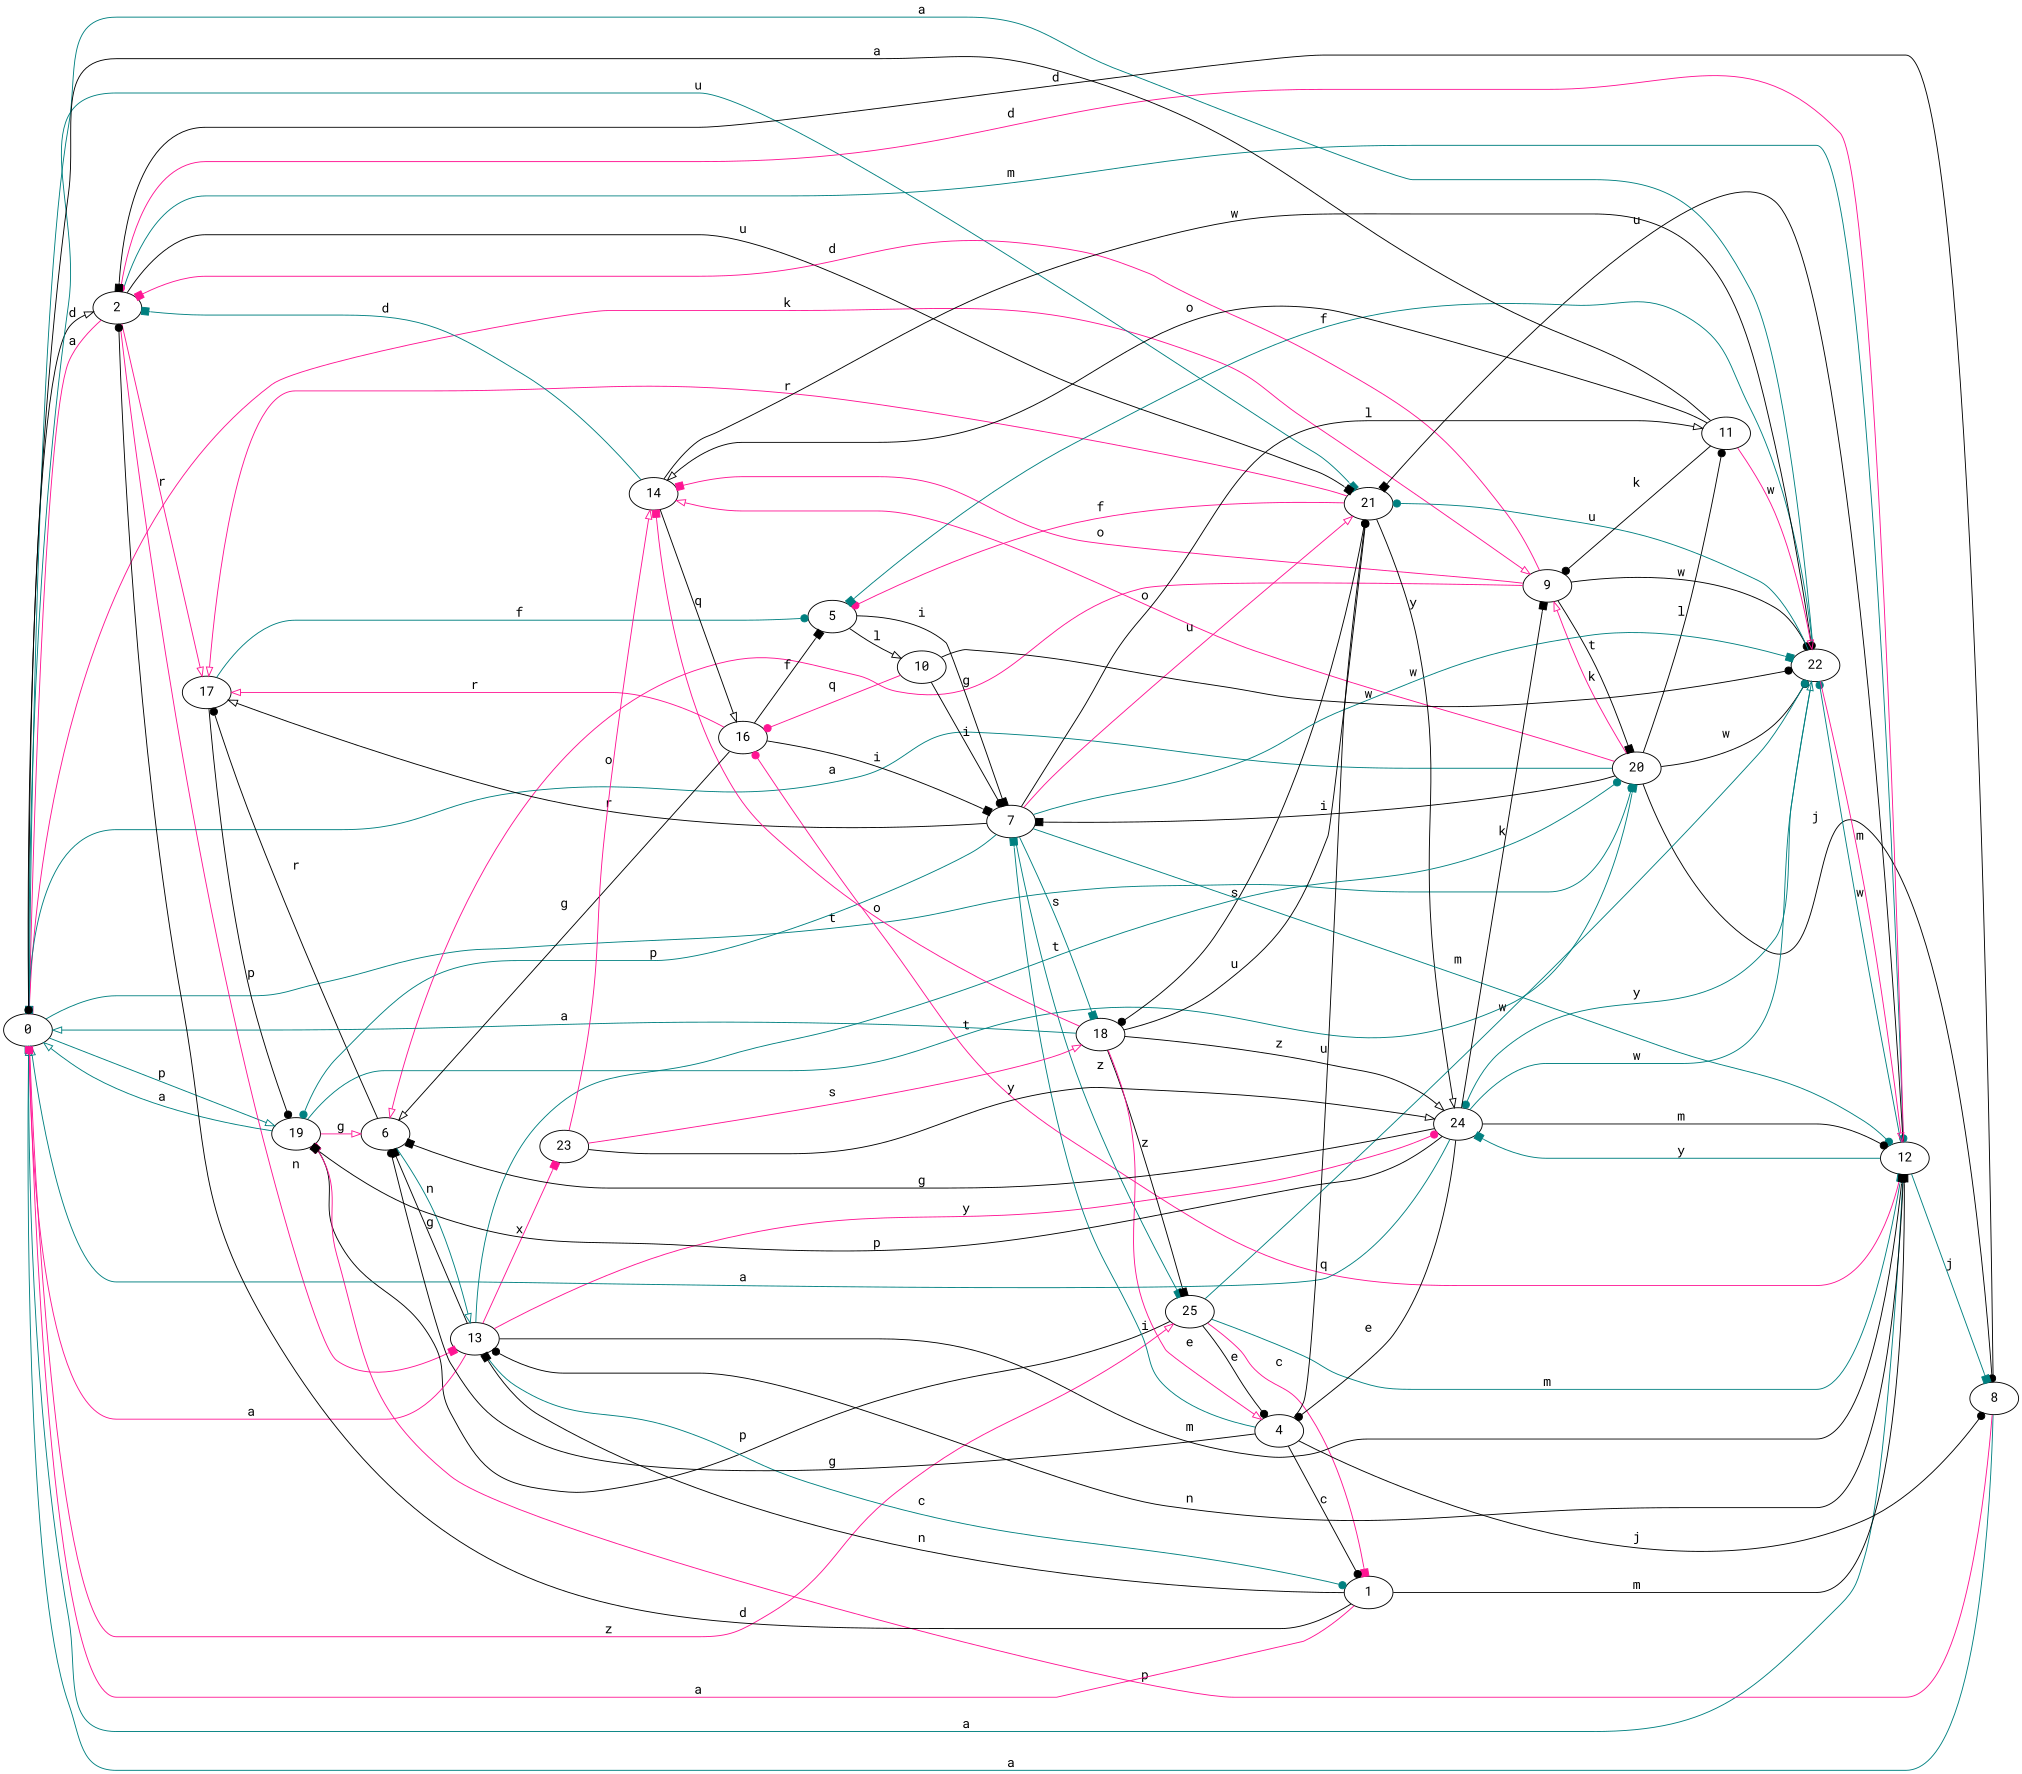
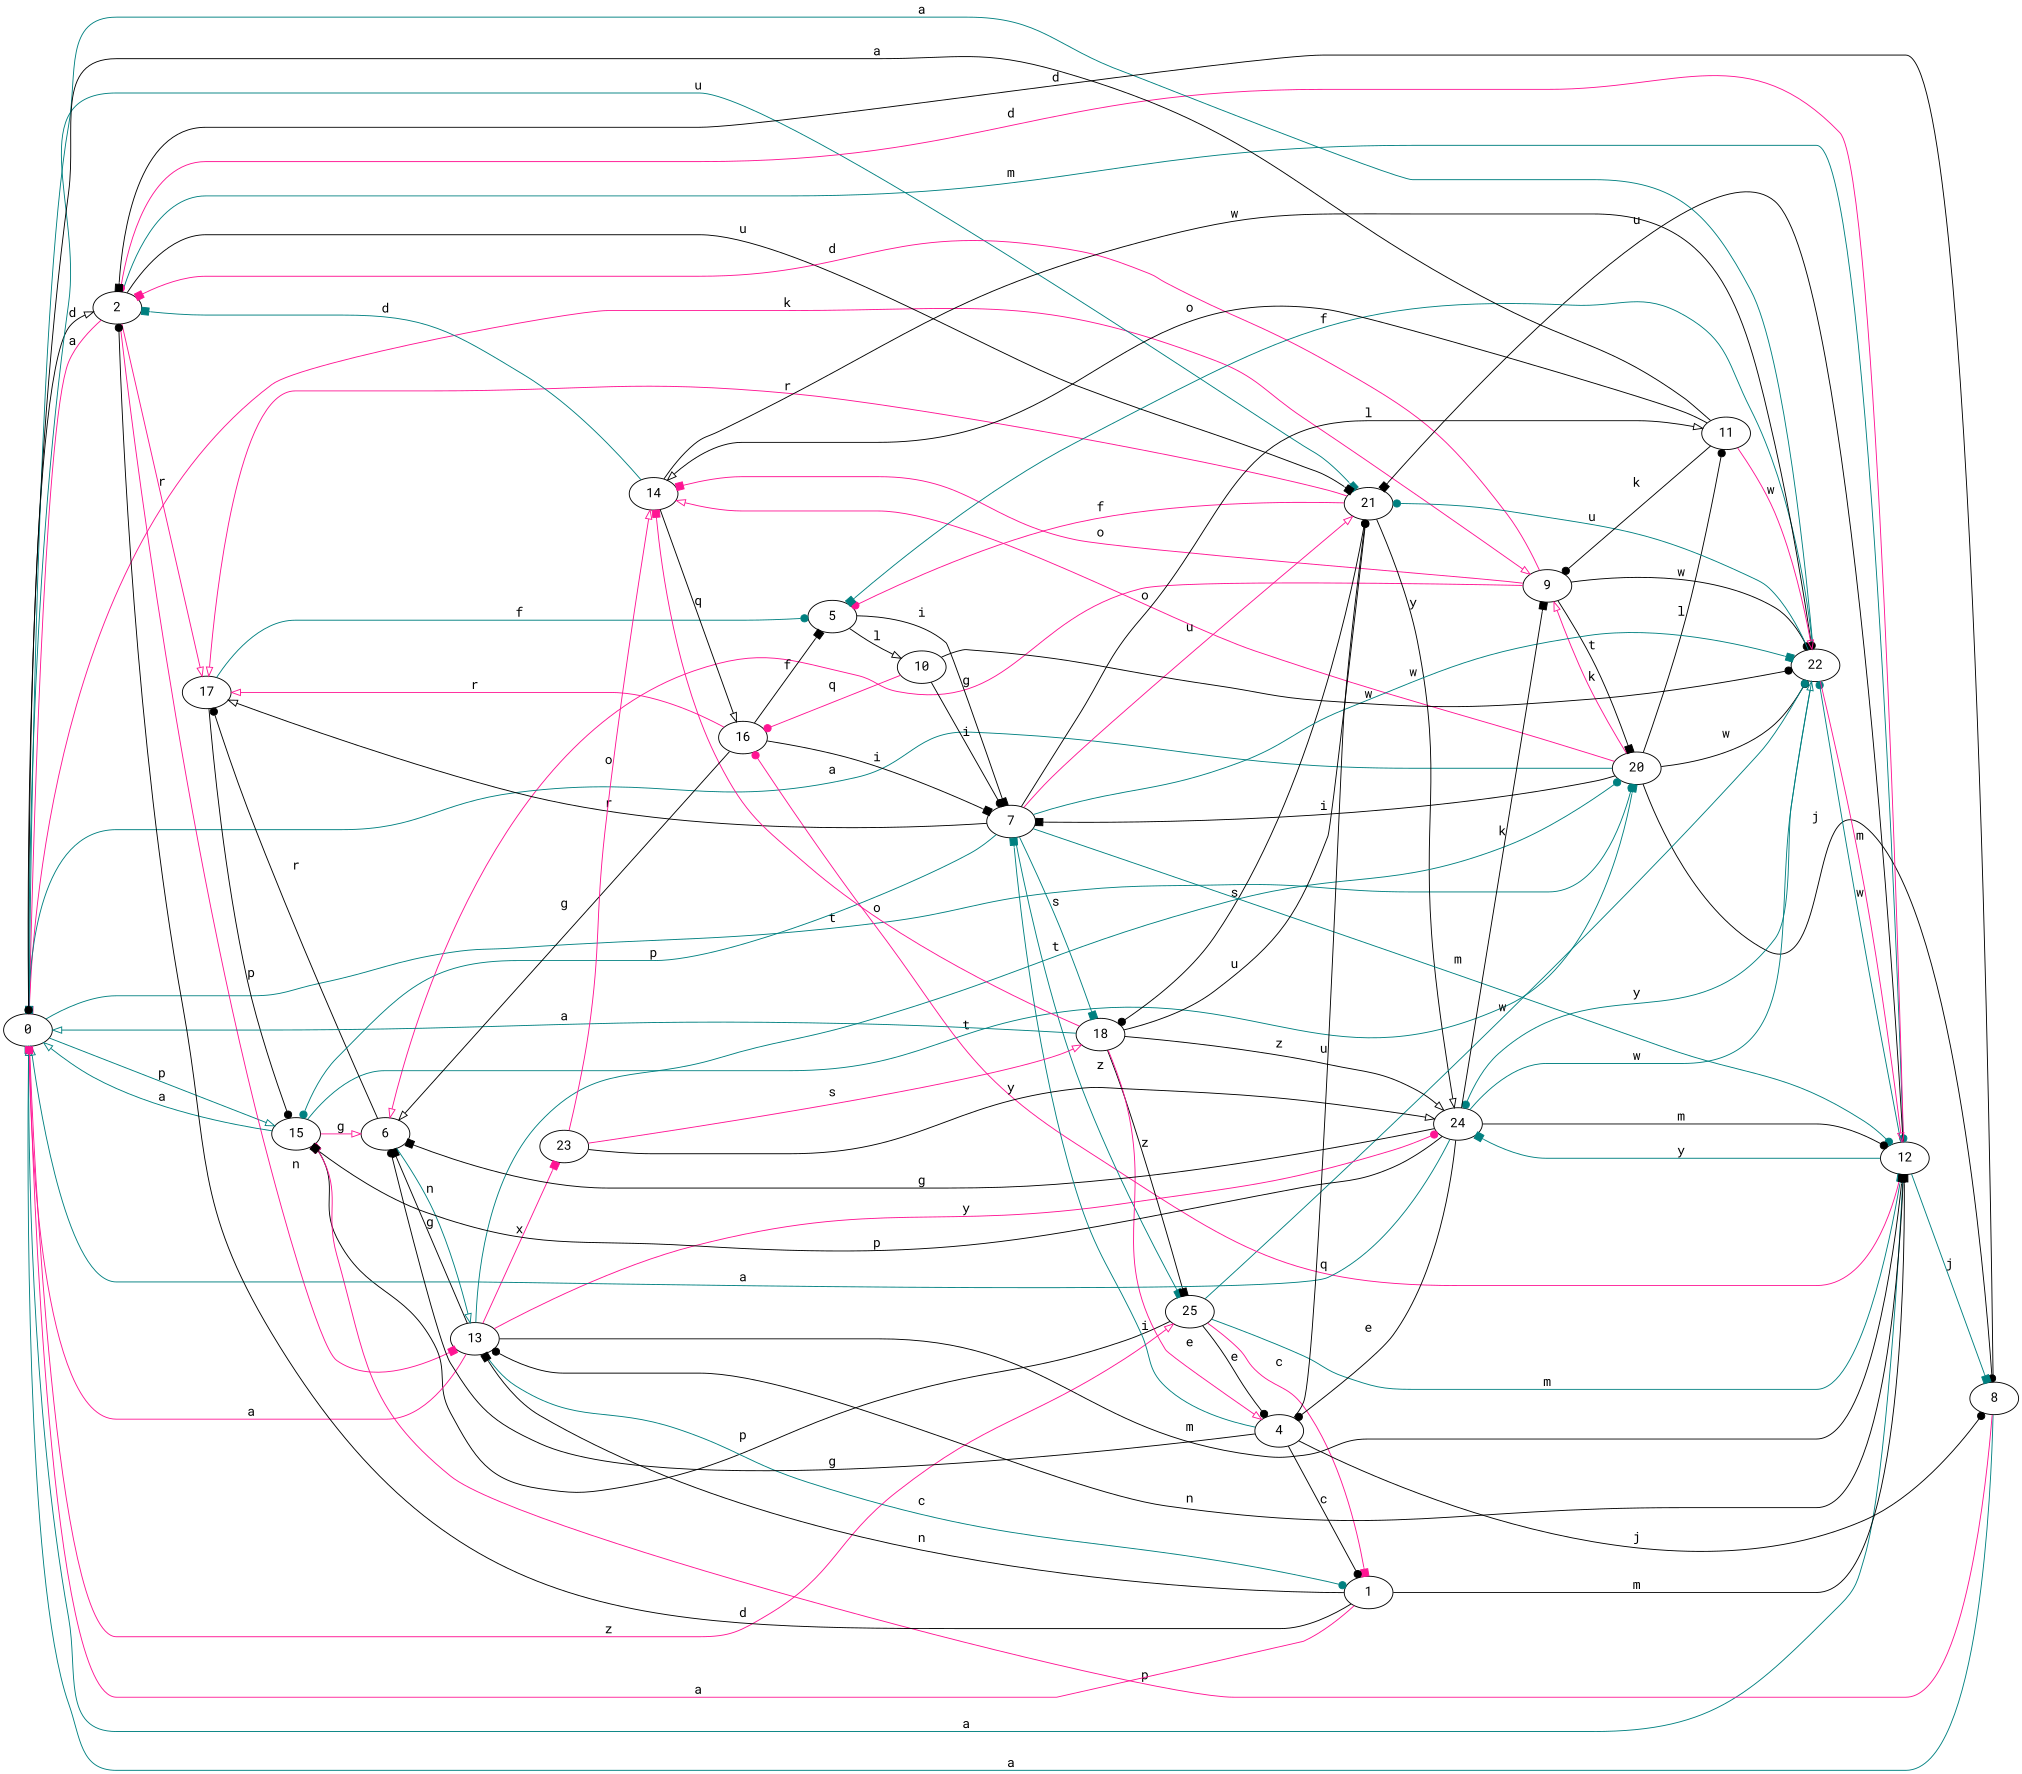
node "19": label "19" -> "15"
